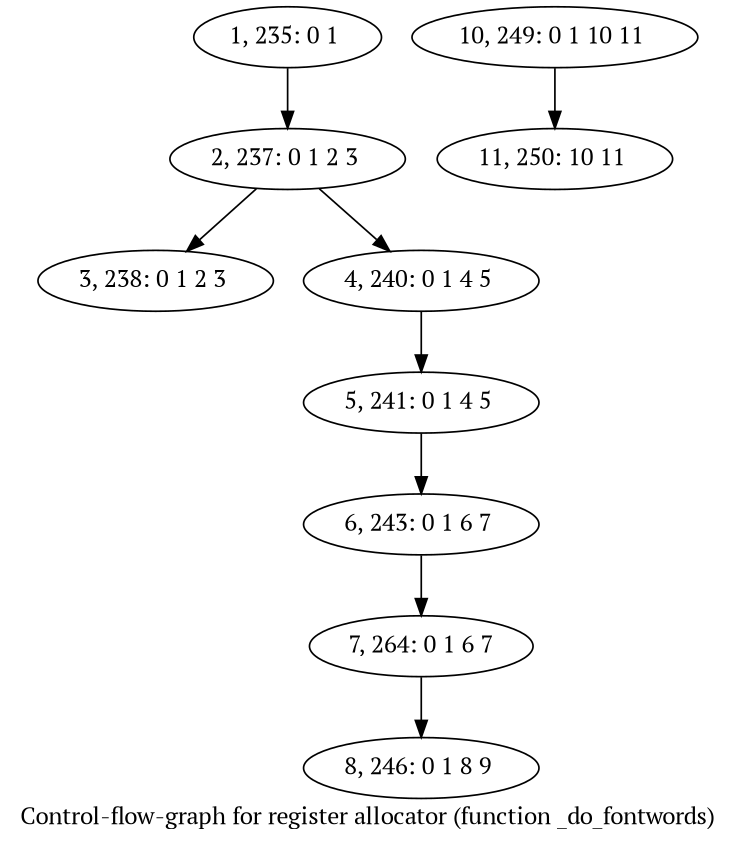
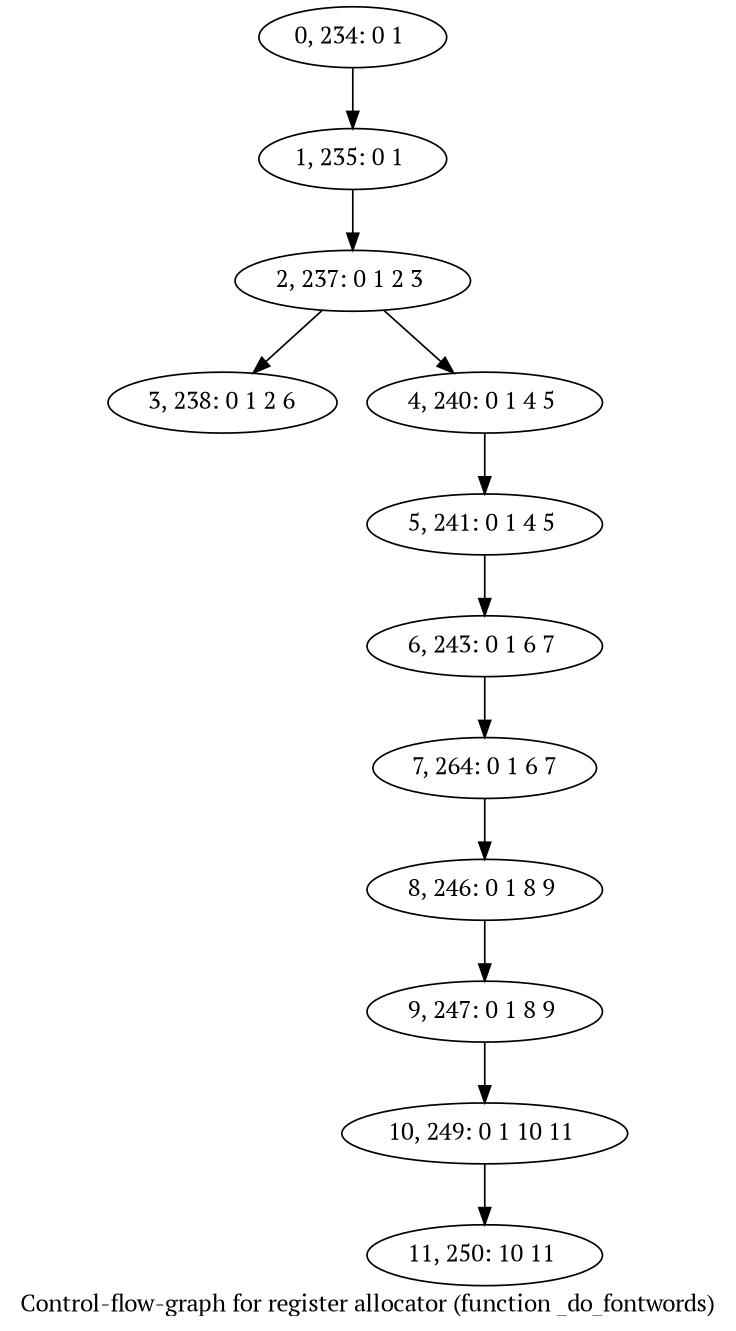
node "0, 234: 0 1": added
node "3, 238: 0 1 2 3": label "3, 238: 0 1 2 3" -> "3, 238: 0 1 2 6"
node "9, 247: 0 1 8 9": added
